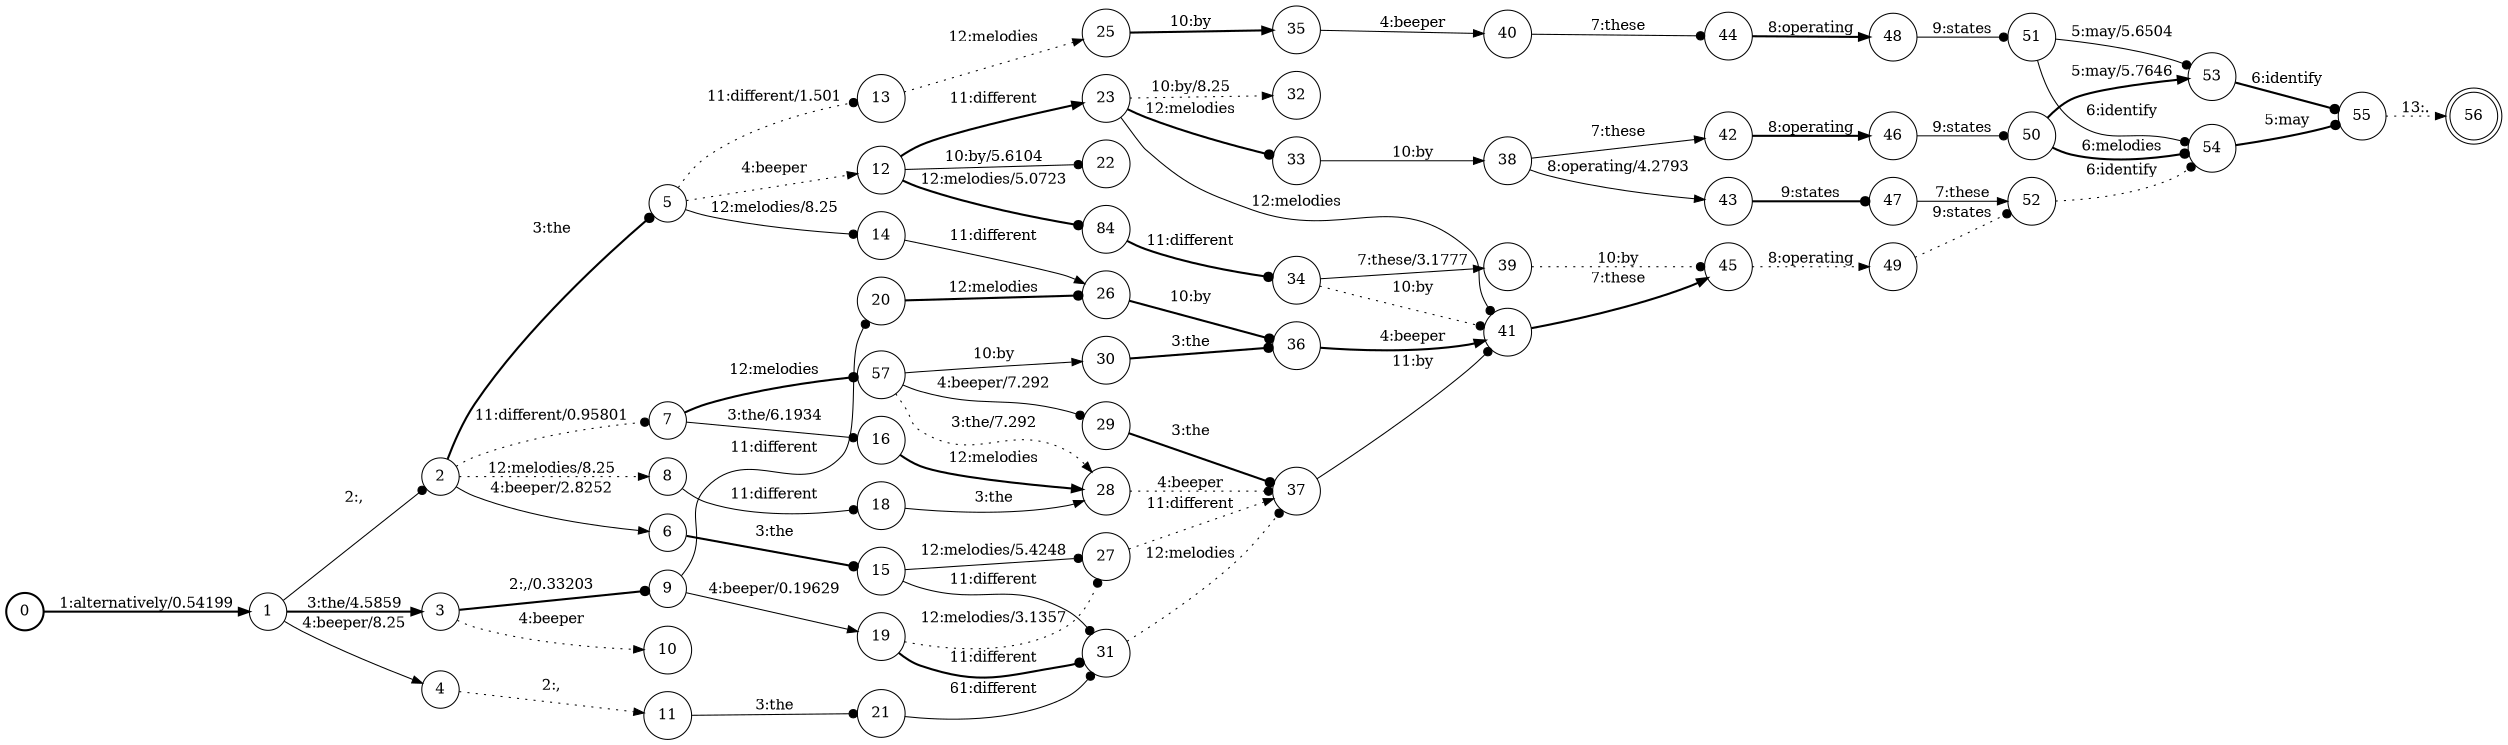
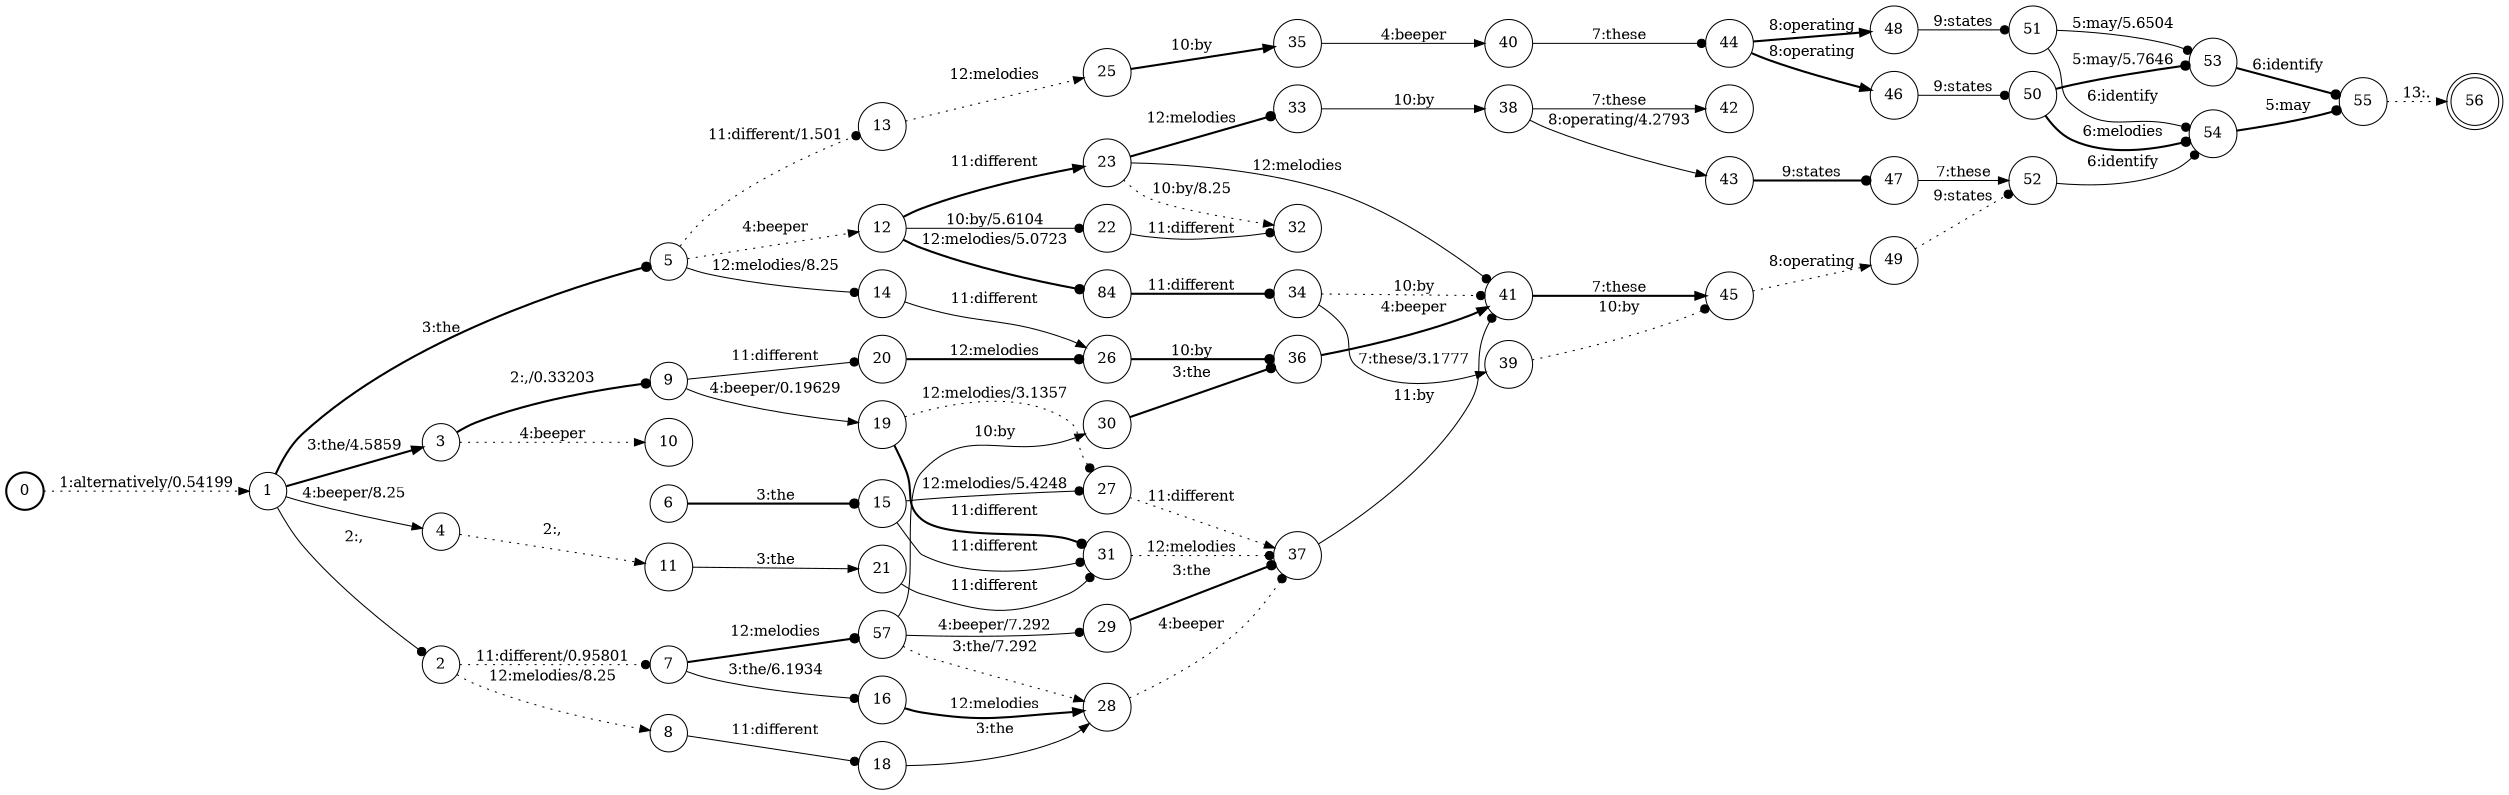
edge "50" -> "53": arrowhead normal -> dot
edge "42" -> "46": now "44" -> "46"
edge "52" -> "54": style dotted -> solid
edge "22" -> "32": added, label "11:different"
edge "2" -> "5": now "1" -> "5"
edge "2" -> "6": removed, label "4:beeper/2.8252"
edge "0" -> "1": style bold -> dotted
edge "21" -> "31": label "61:different" -> "11:different"
edge "11" -> "21": arrowhead dot -> normal
